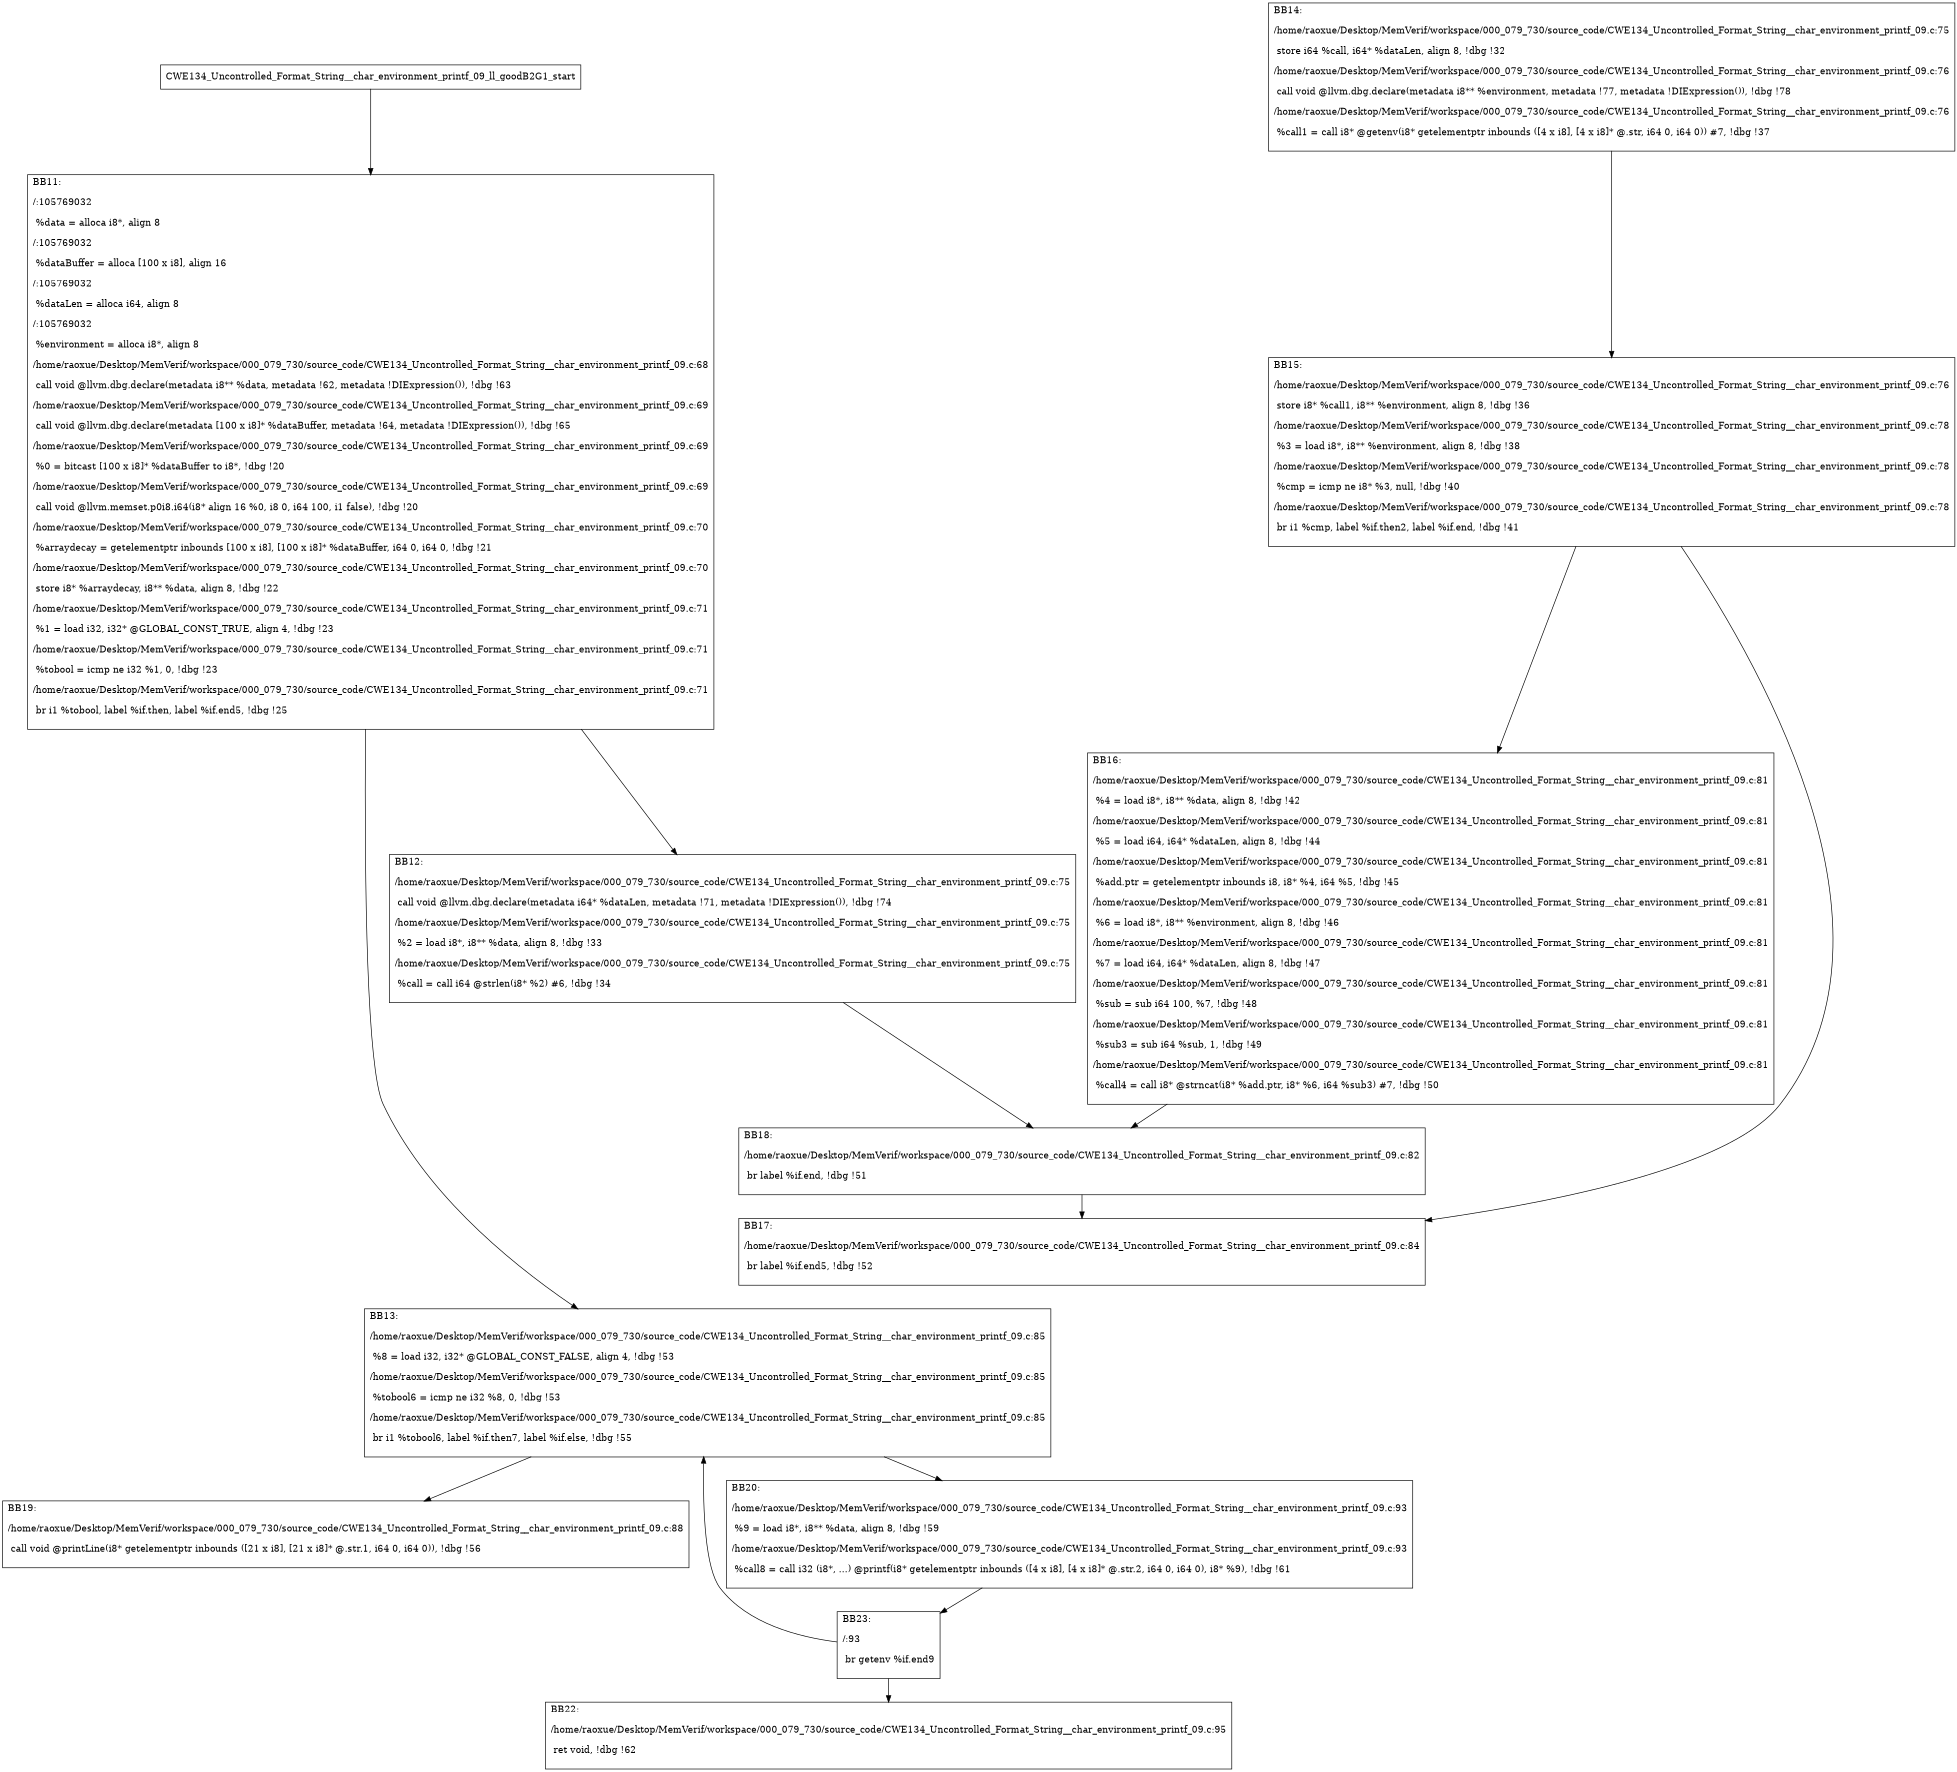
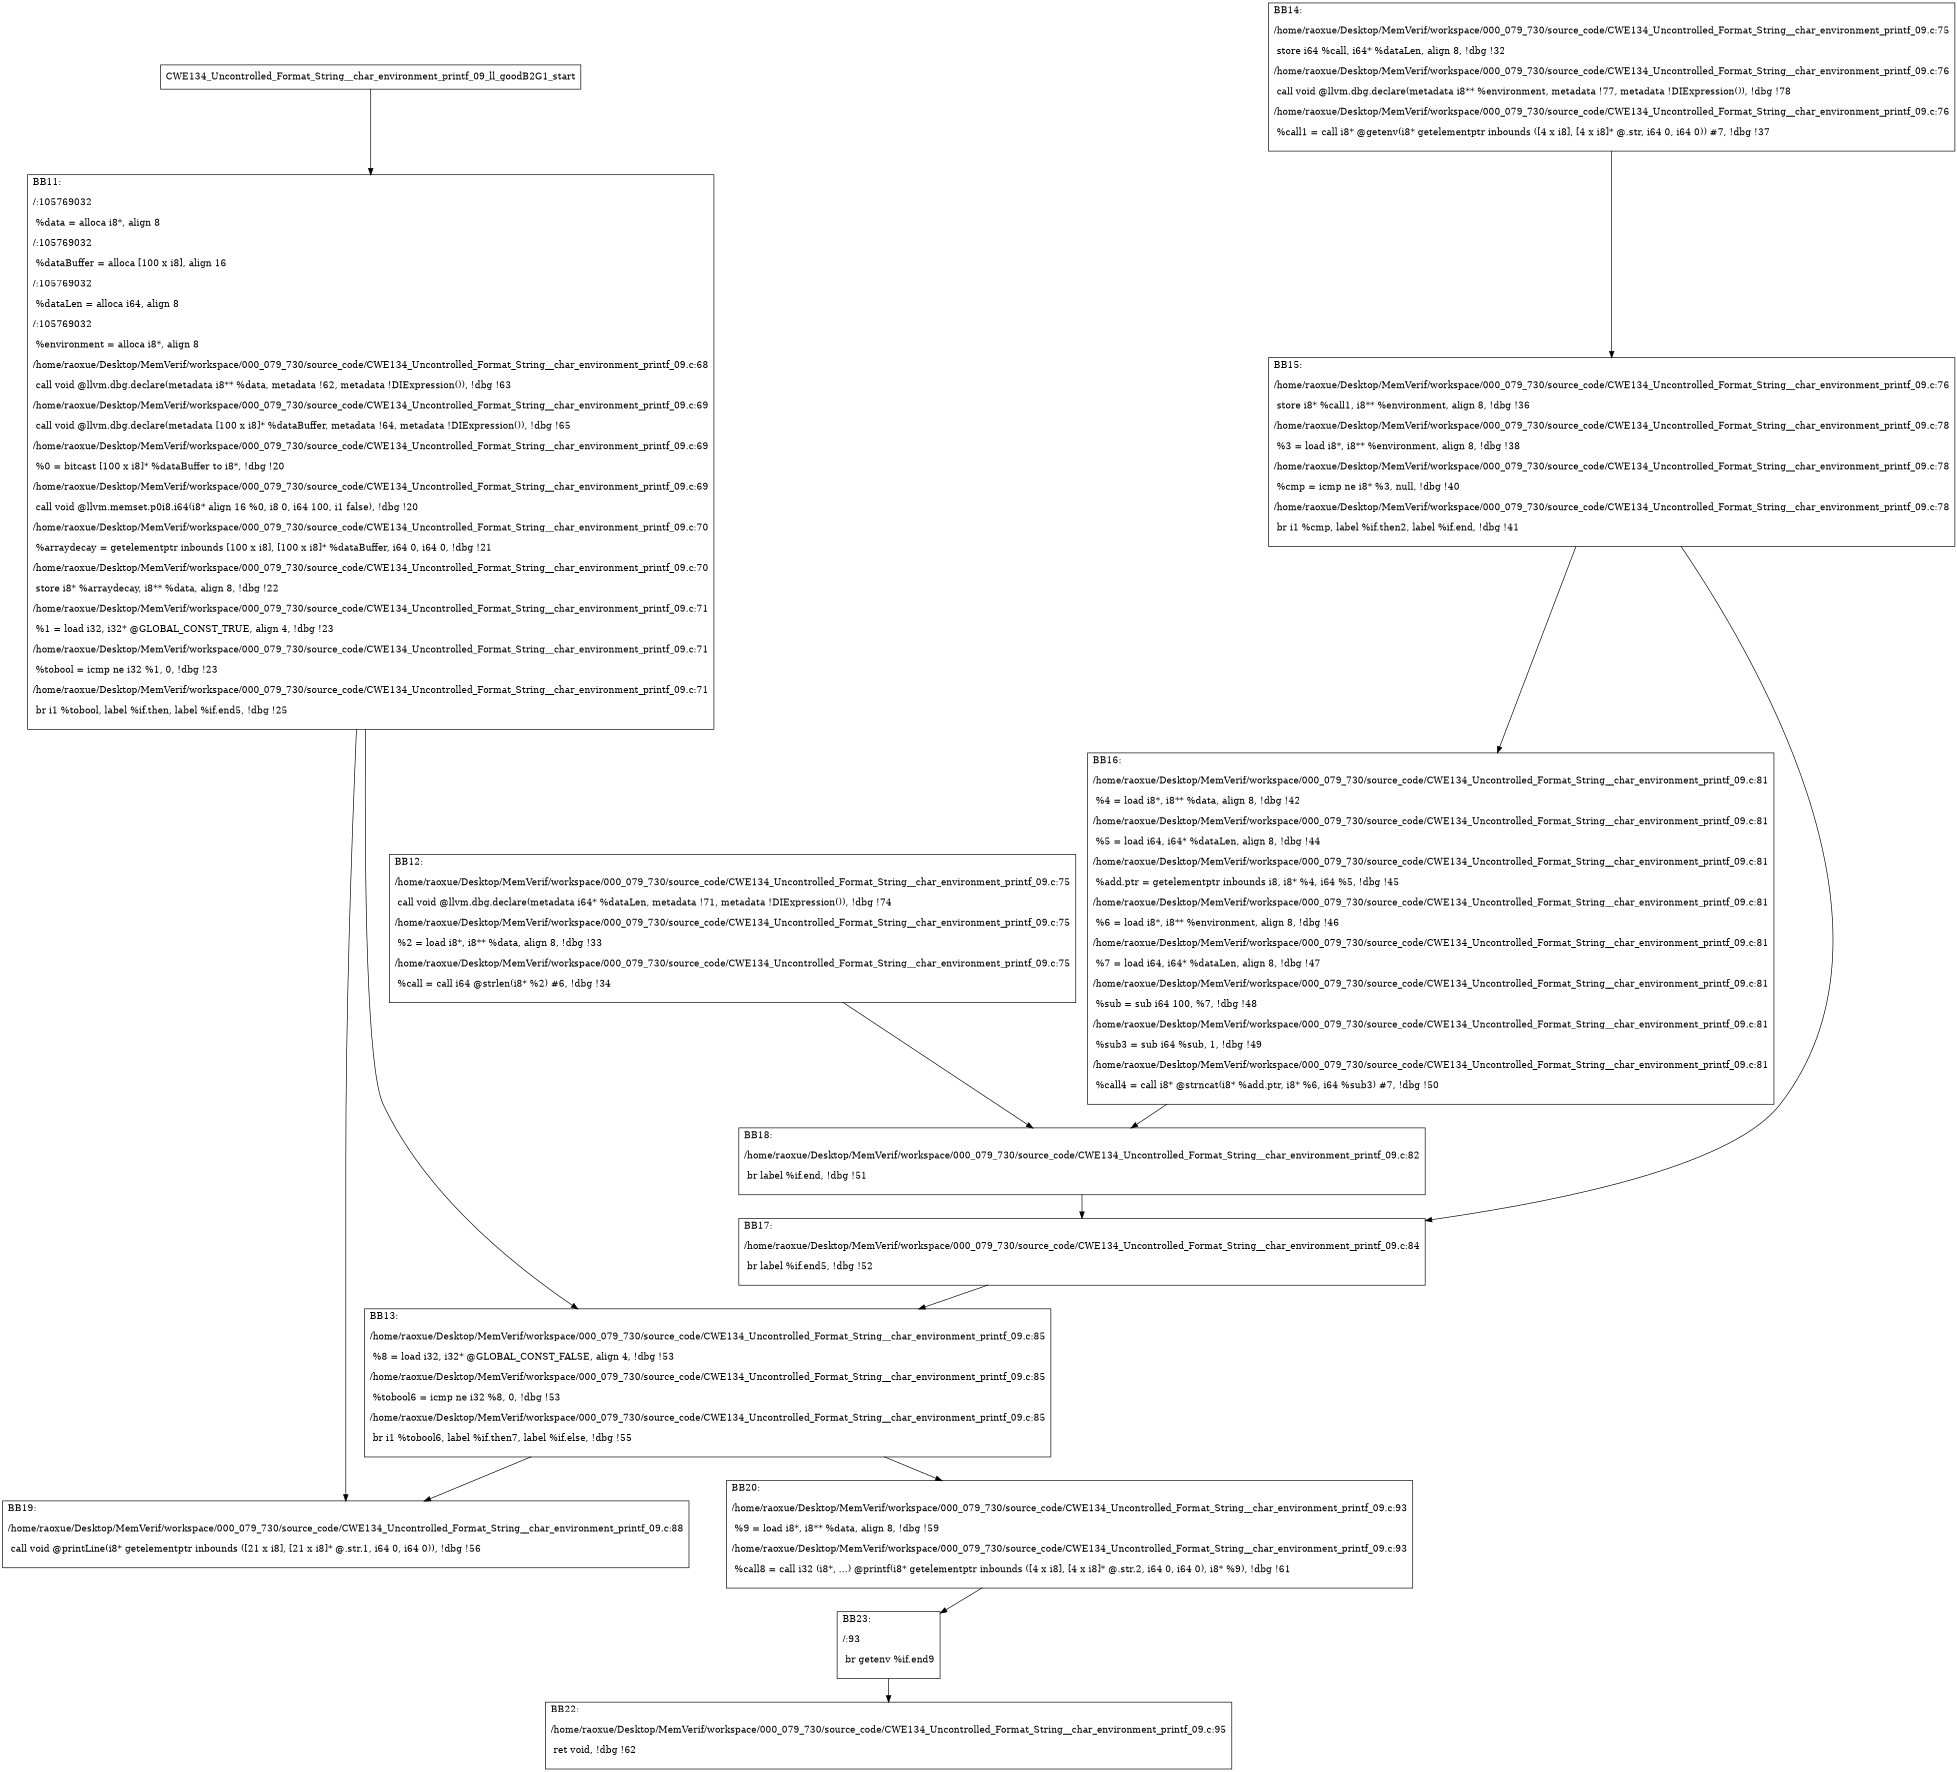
edge "BB11:" -> "BB12:": now "BB11:" -> "BB19:"
edge "BB23:" -> "BB13:": now "BB17:" -> "BB13:"
